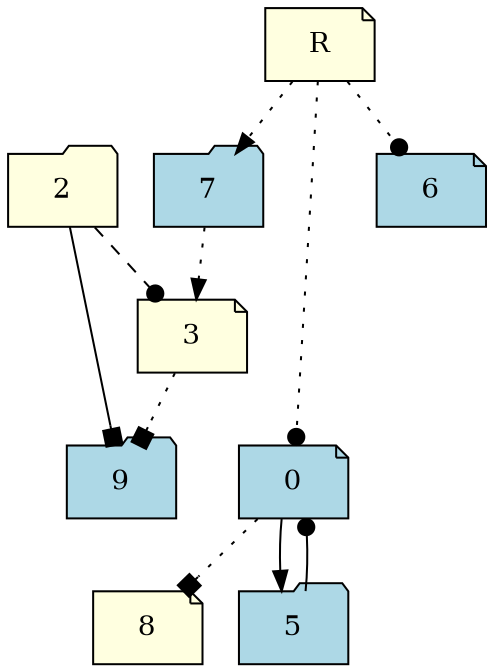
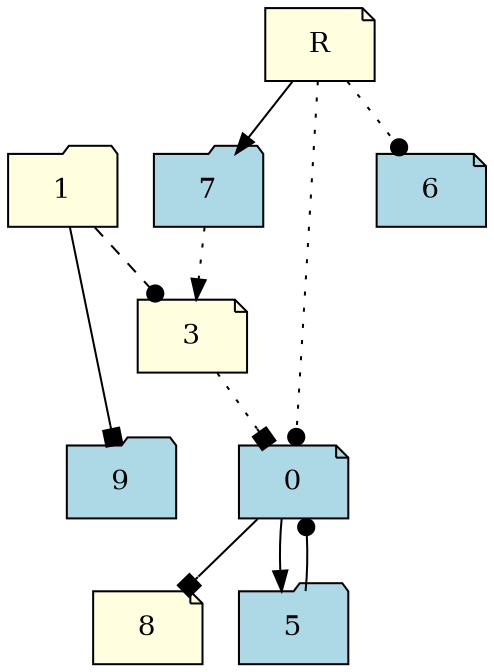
edge "R" -> "7": style dotted -> solid
node "2": label "2" -> "1"
edge "3" -> "9": now "3" -> "0"
edge "0" -> "8": style dotted -> solid
